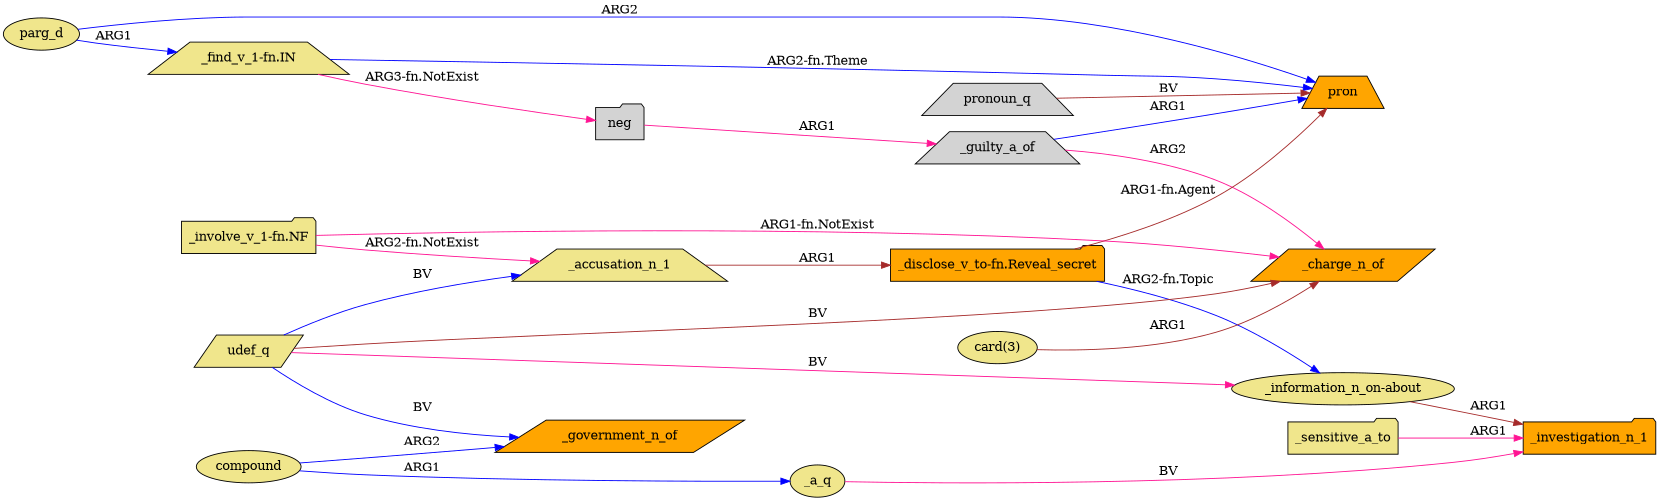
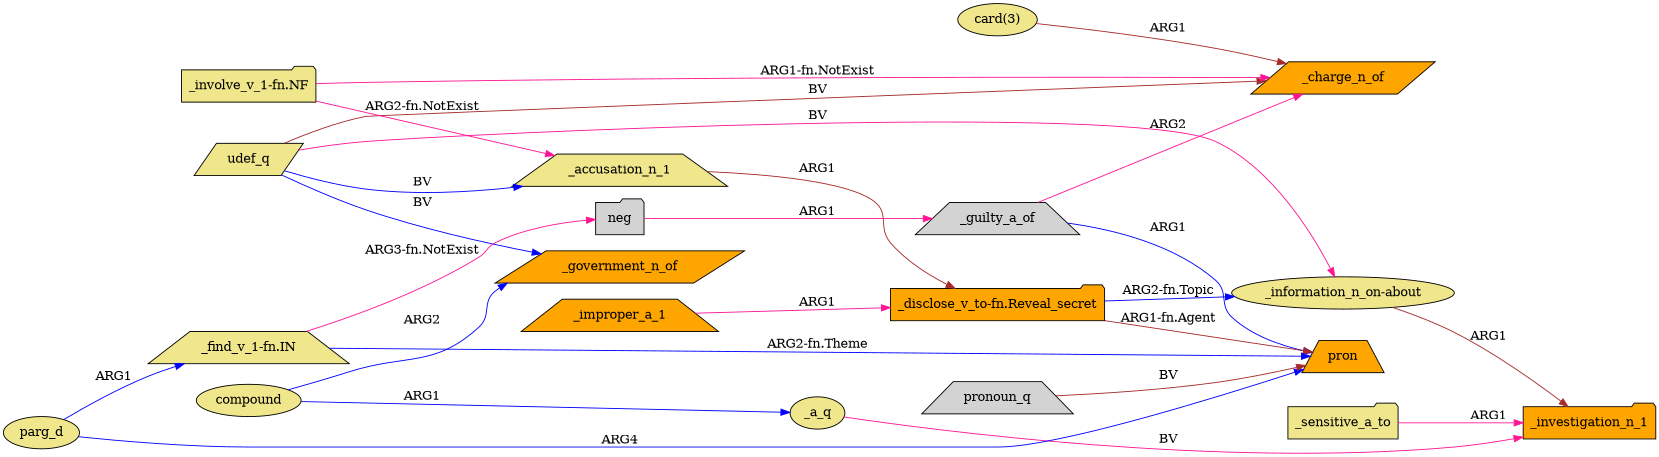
edge "parg_d" -> "pron": label "ARG2" -> "ARG4"
node "_improper_a_1": added
